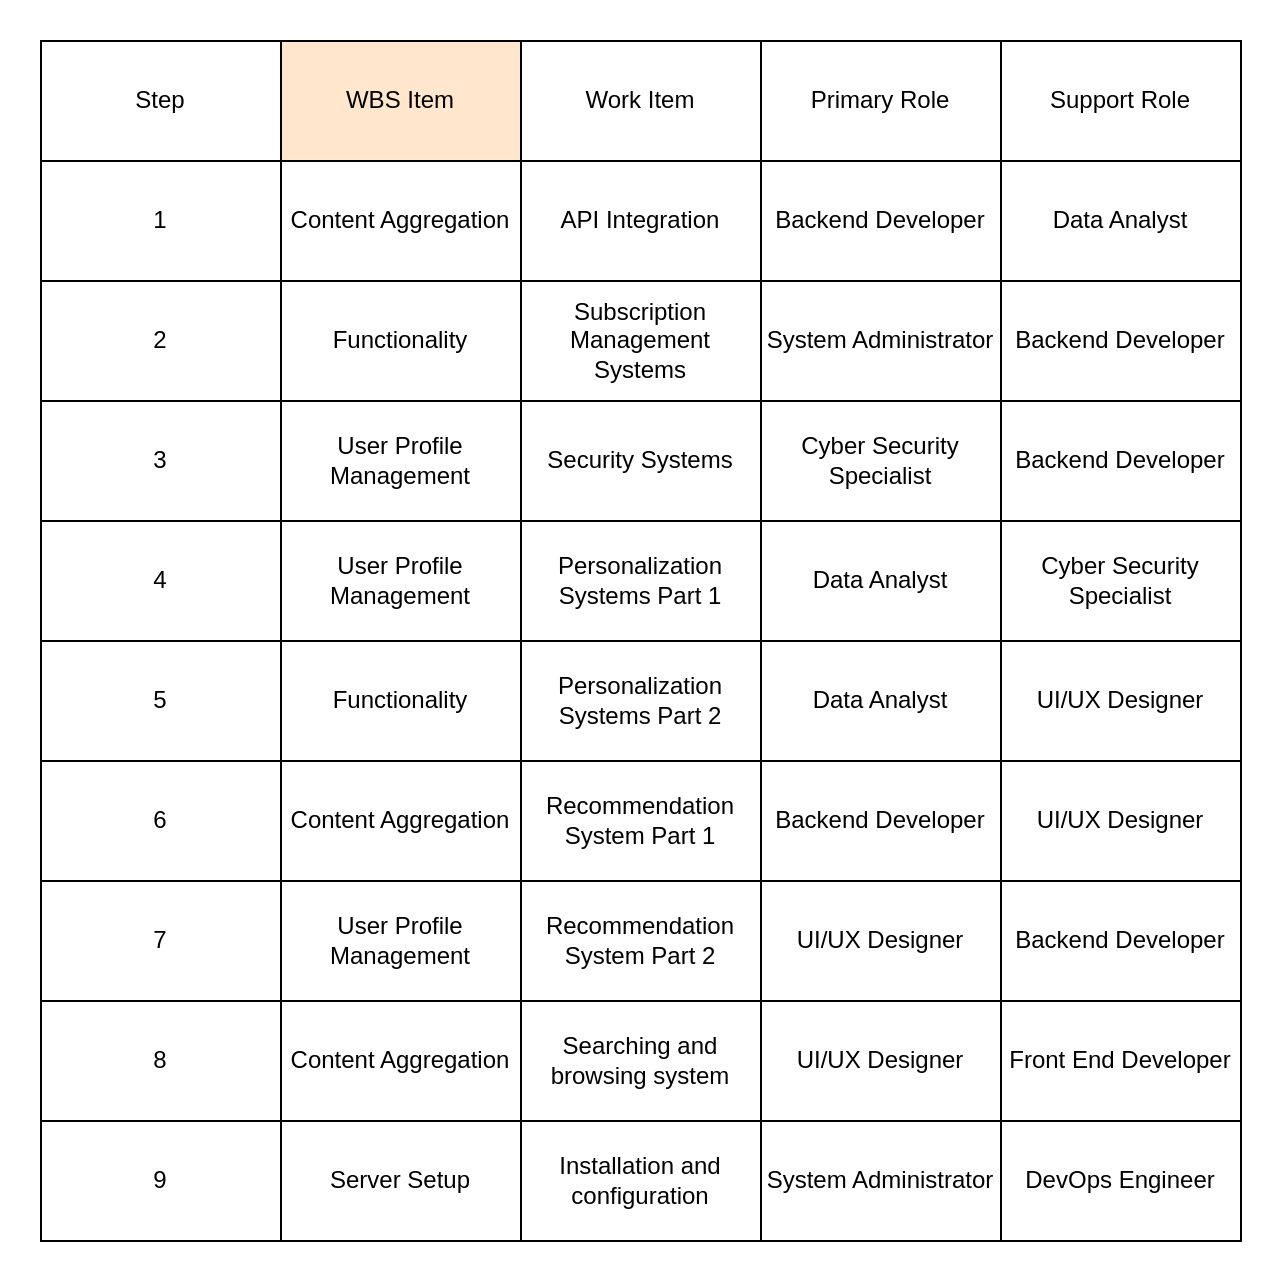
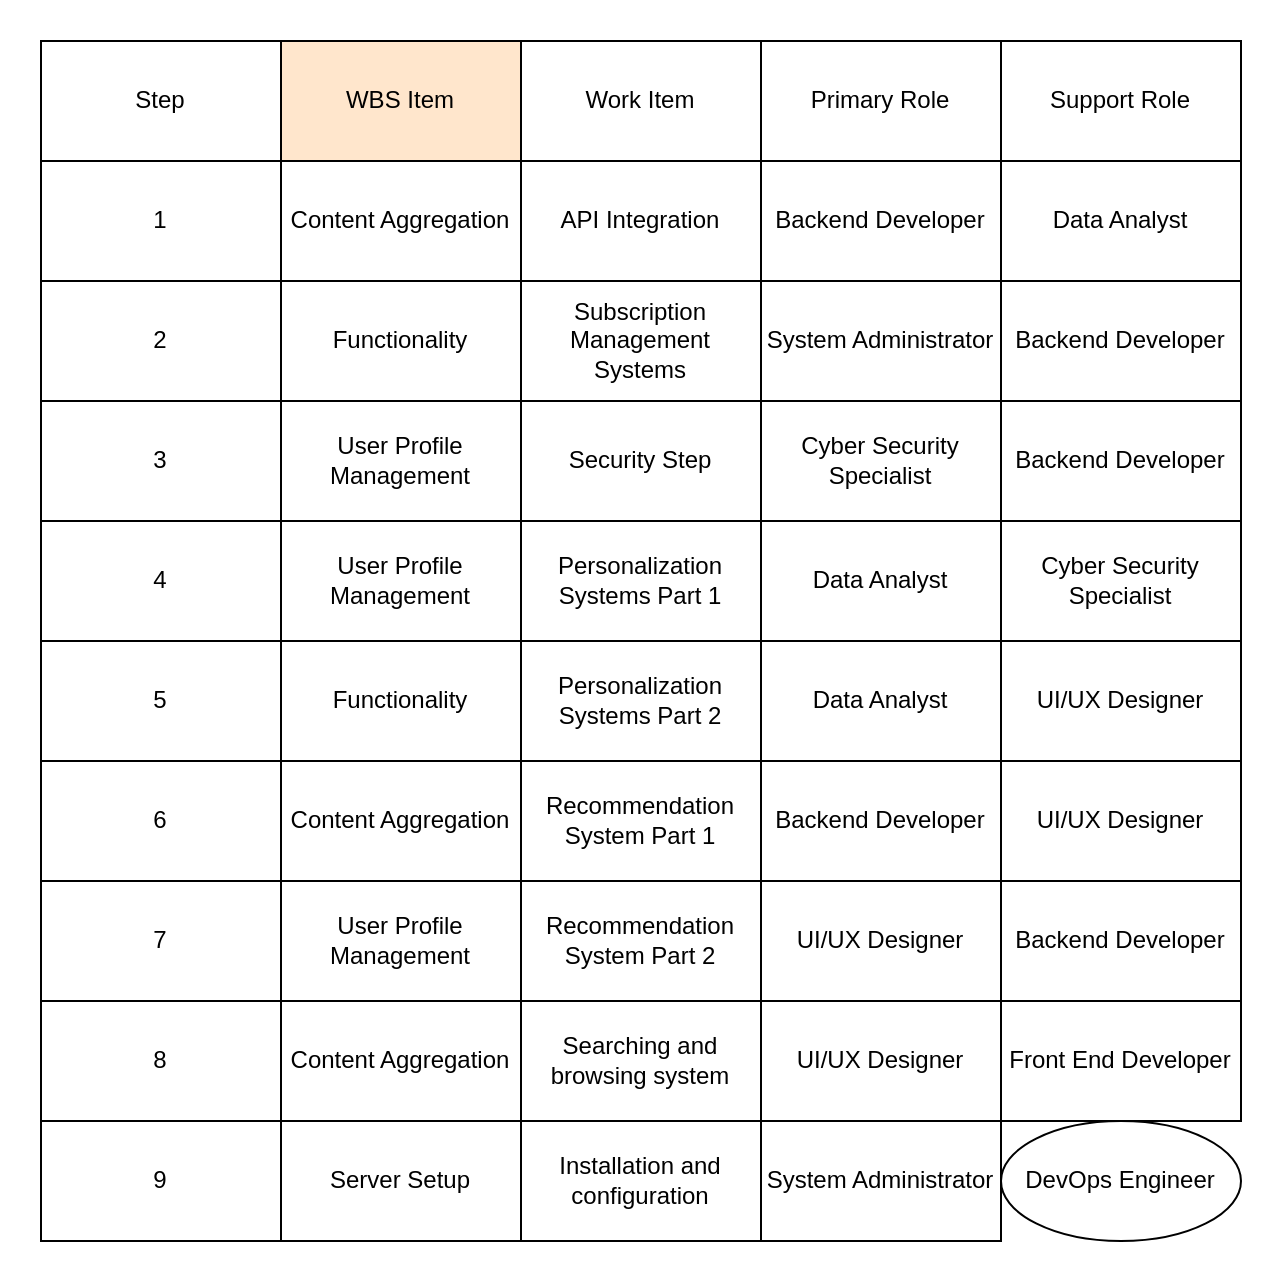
node "Security Systems": label "Security Systems" -> "Security Step"
node "DevOps Engineer": shape rectangle -> ellipse
